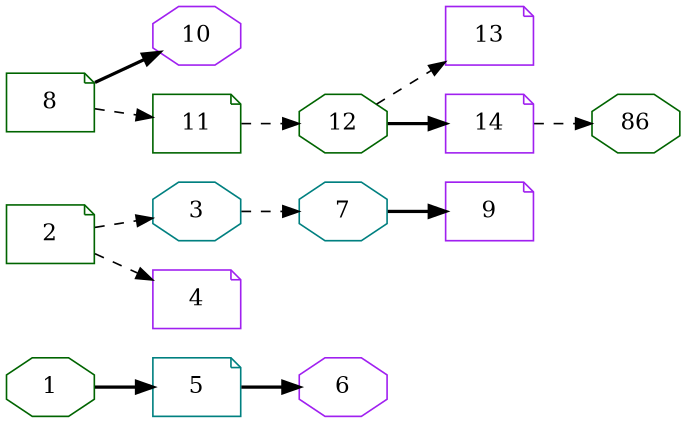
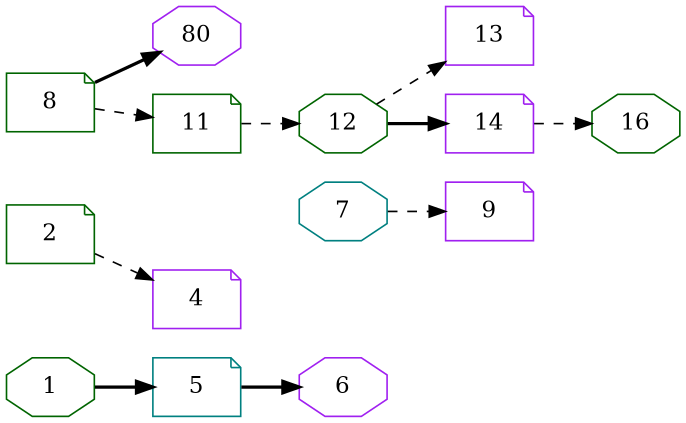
node "10": label "10" -> "80"
node "86": label "86" -> "16"
node "3": removed
edge "7" -> "9": style bold -> dashed
